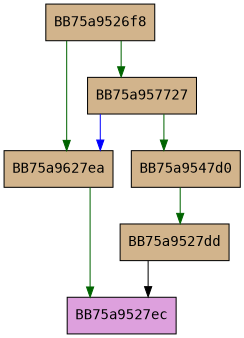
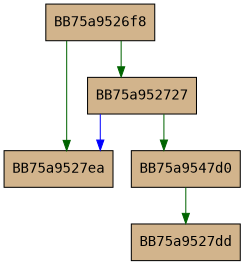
node "BB75a957727": label "BB75a957727" -> "BB75a952727"
node "BB75a9627ea": label "BB75a9627ea" -> "BB75a9527ea"
node "BB75a9527ec": removed
